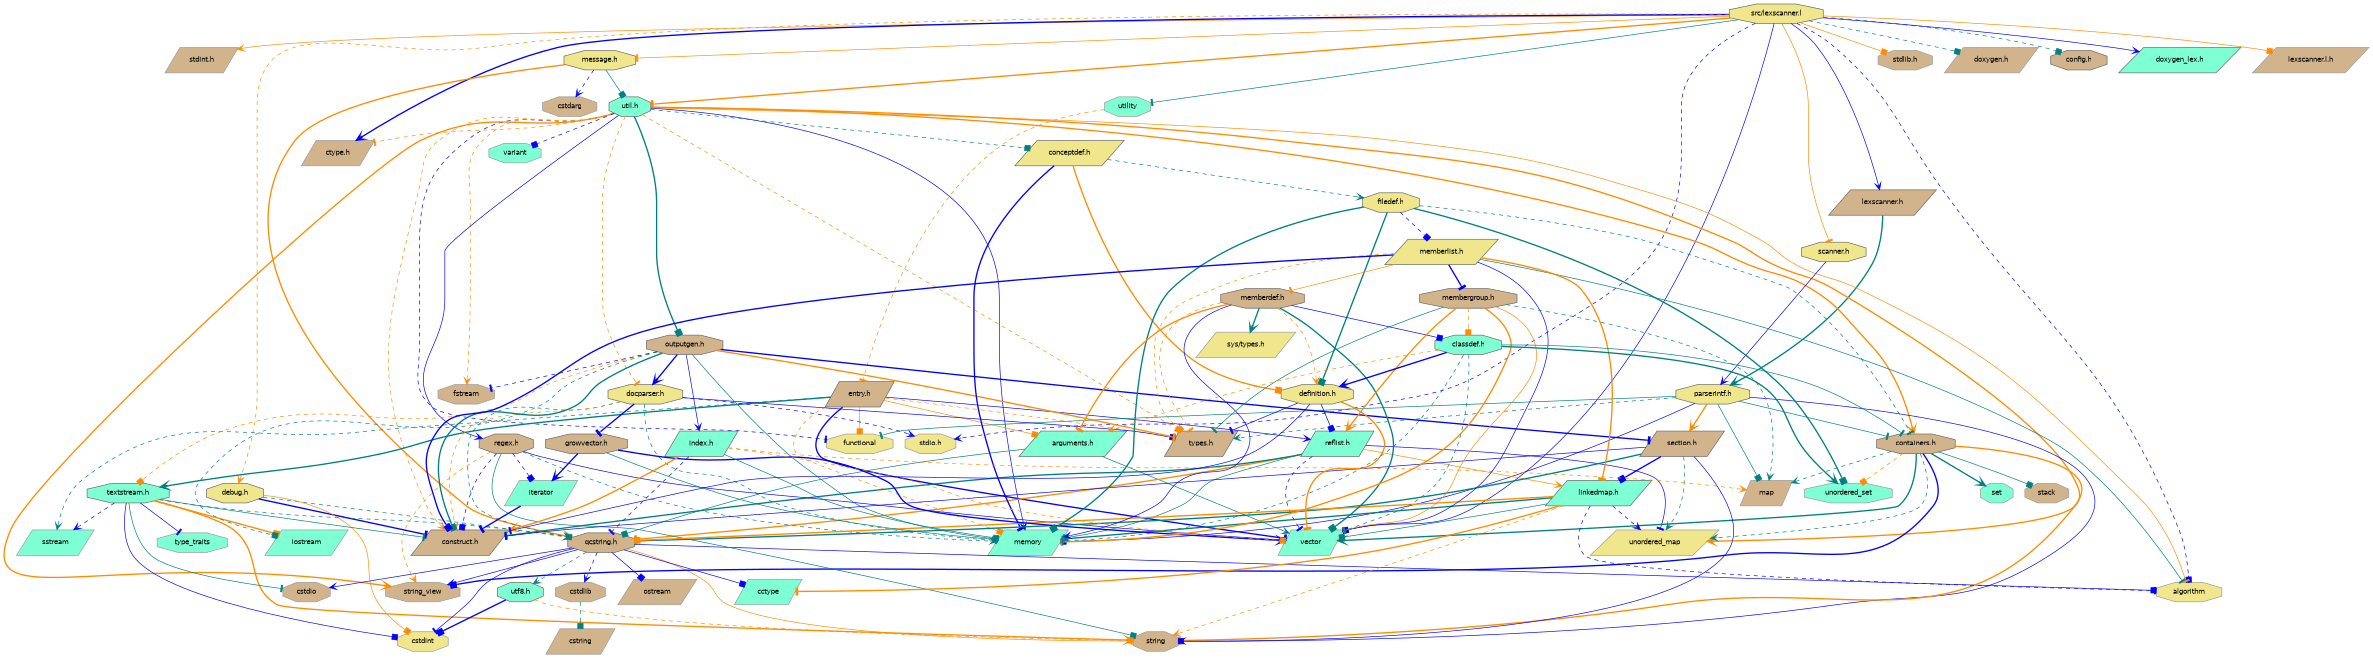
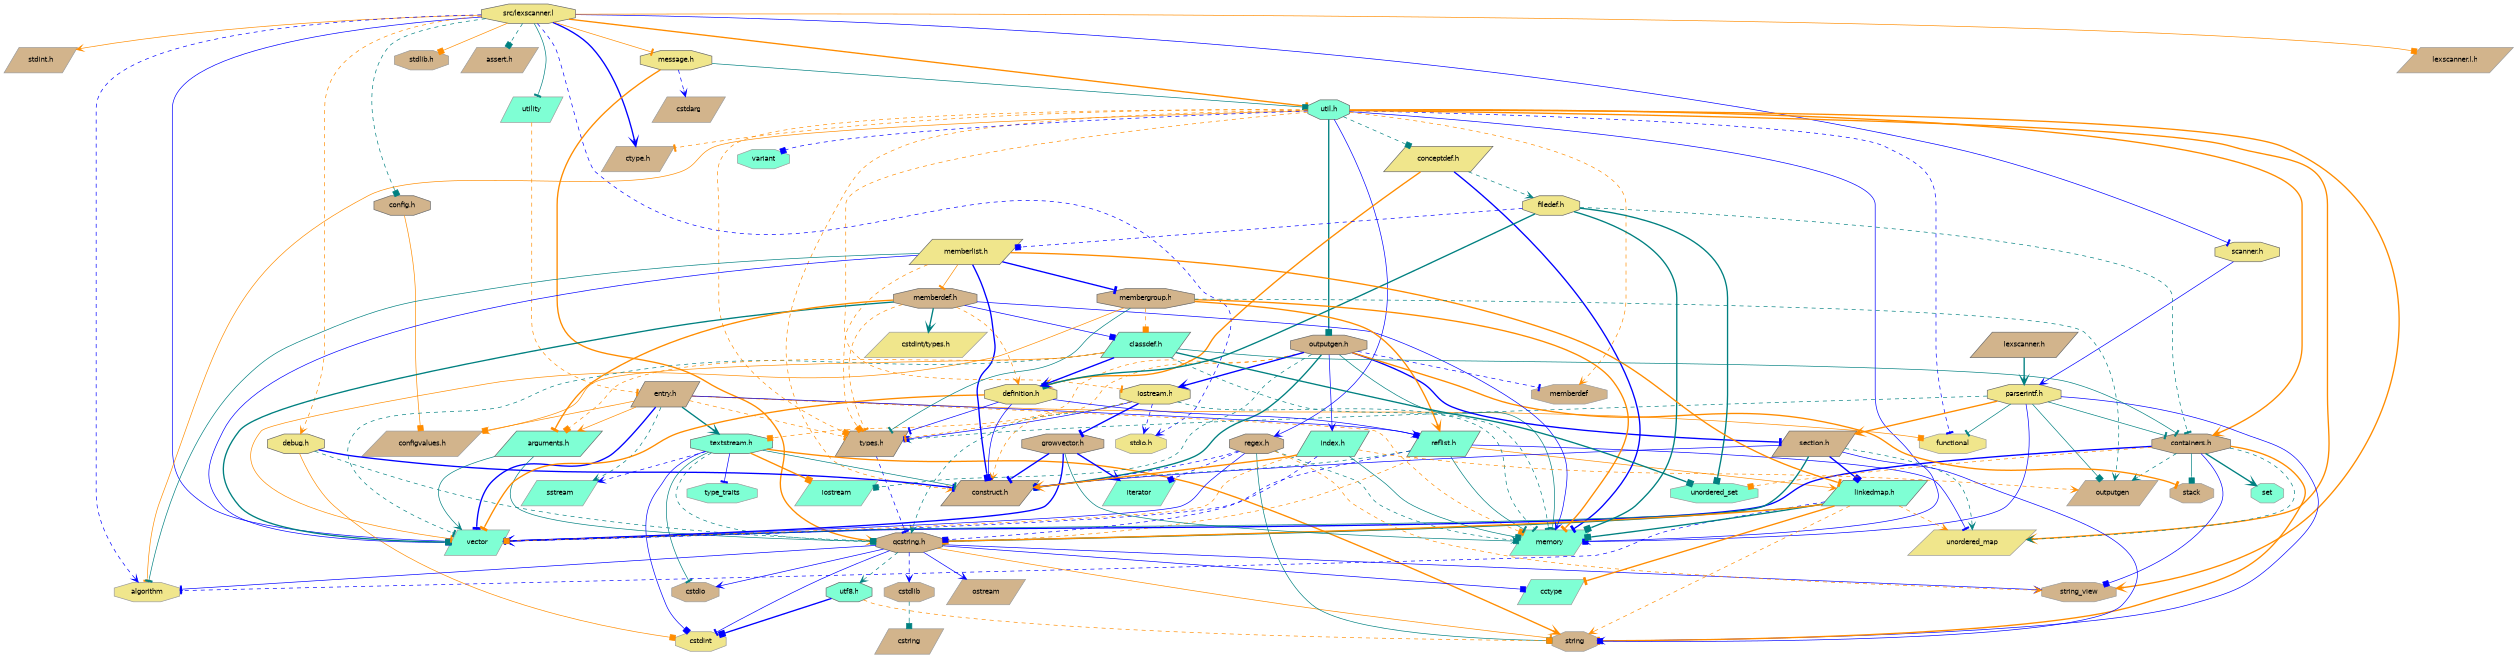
node "doxygen.h": label "doxygen.h" -> "assert.h"
node "doxygen_lex.h": removed
edge "src/lexscanner.l" -> "lexscanner.h": removed
node "cstdarg": shape octagon -> parallelogram
node "utility": shape octagon -> parallelogram
edge "src/lexscanner.l" -> "scanner.h": color darkorange -> blue
edge "src/lexscanner.l" -> "algorithm": arrowhead box -> vee
edge "conceptdef.h" -> "definition.h": arrowhead box -> vee
node "sys/types.h": label "sys/types.h" -> "cstdint/types.h"
node "classdef.h": shape octagon -> parallelogram
edge "classdef.h" -> "unordered_set": arrowhead vee -> box
edge "classdef.h" -> "arguments.h": arrowhead vee -> box
edge "outputgen.h" -> "types.h": style bold -> dashed
node "fstream": label "fstream" -> "memberdef"
node "docparser.h": label "docparser.h" -> "iostream.h"
edge "entry.h" -> "arguments.h": arrowhead box -> vee
edge "outputgen.h" -> "stack": added
node "configvalues.h": added
edge "reflist.h" -> "construct.h": style bold -> dashed
edge "types.h" -> "qcstring.h": added
node "map": label "map" -> "outputgen"
edge "index.h" -> "qcstring.h": arrowhead tee -> box
edge "reflist.h" -> "qcstring.h": style bold -> dashed
edge "debug.h" -> "qcstring.h": arrowhead vee -> box
edge "iterator" -> "construct.h": now "growvector.h" -> "construct.h"
edge "linkedmap.h" -> "unordered_map": color blue -> darkorange
edge "containers.h" -> "vector": color teal -> blue
edge "qcstring.h" -> "ostream": arrowhead box -> vee
edge "qcstring.h" -> "algorithm": arrowhead box -> tee
edge "containers.h" -> "string_view": style bold -> solid
